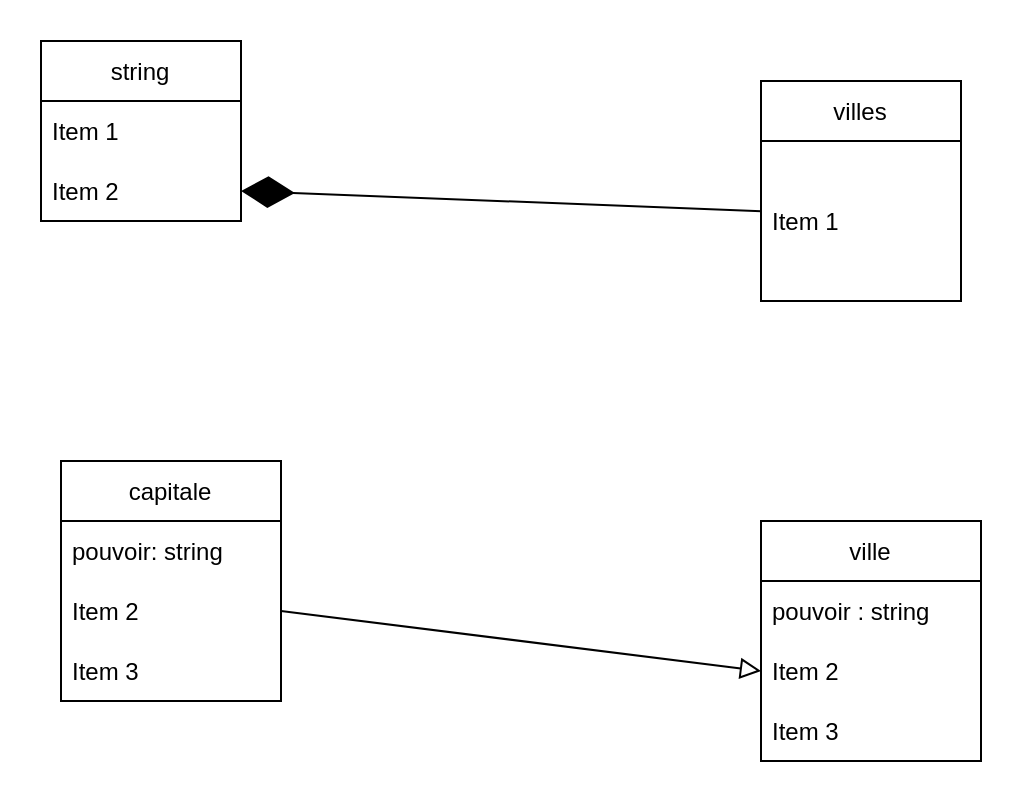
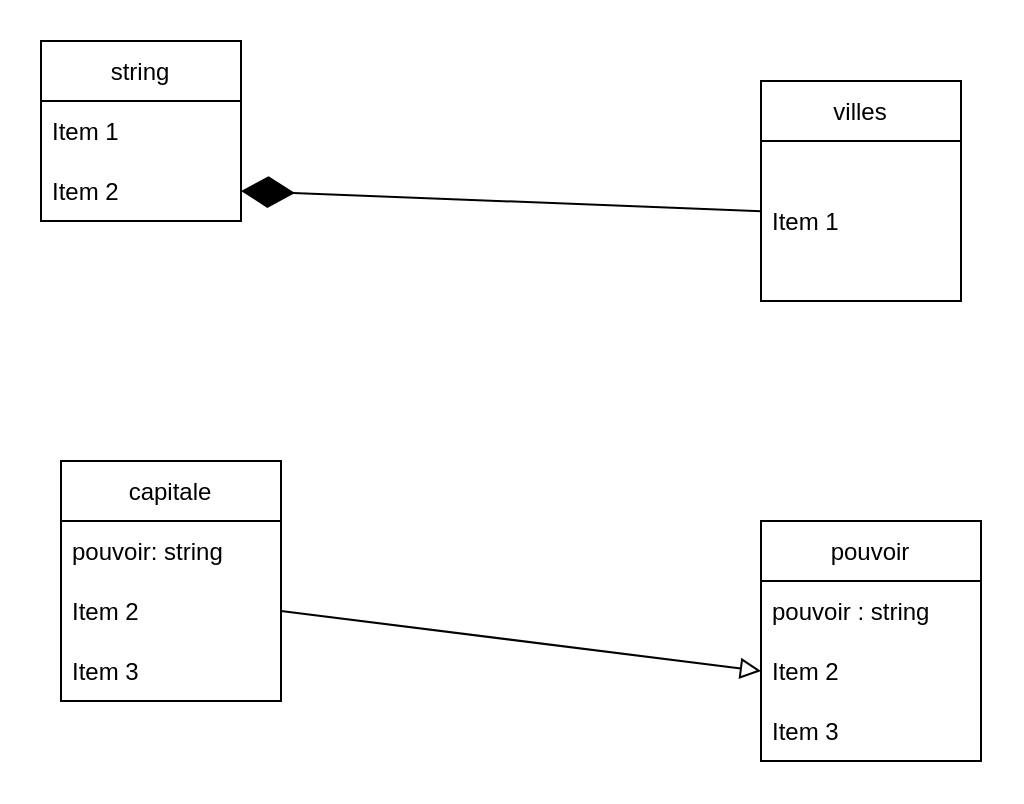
node "ville": label "ville" -> "pouvoir"
